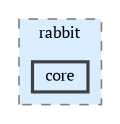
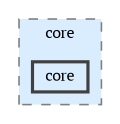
cluster "rabbit": label "rabbit" -> "core"
